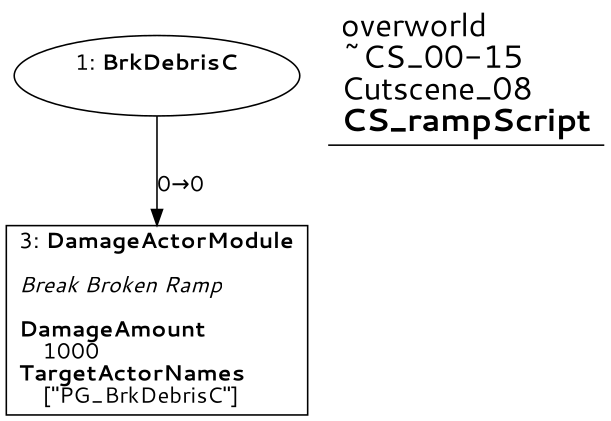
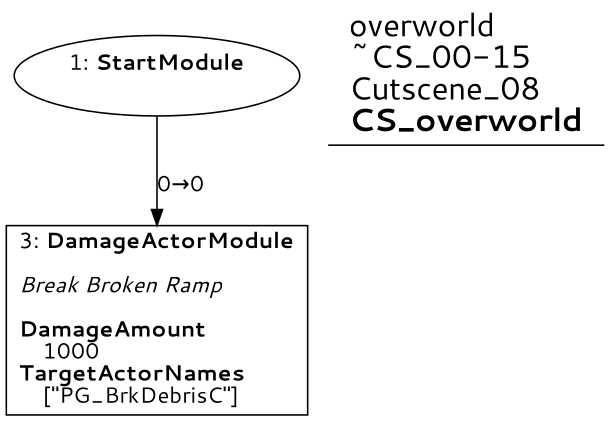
node "1:": text "BrkDebrisC" -> "StartModule"
node "overworld": text "CS_rampScript" -> "CS_overworld"
